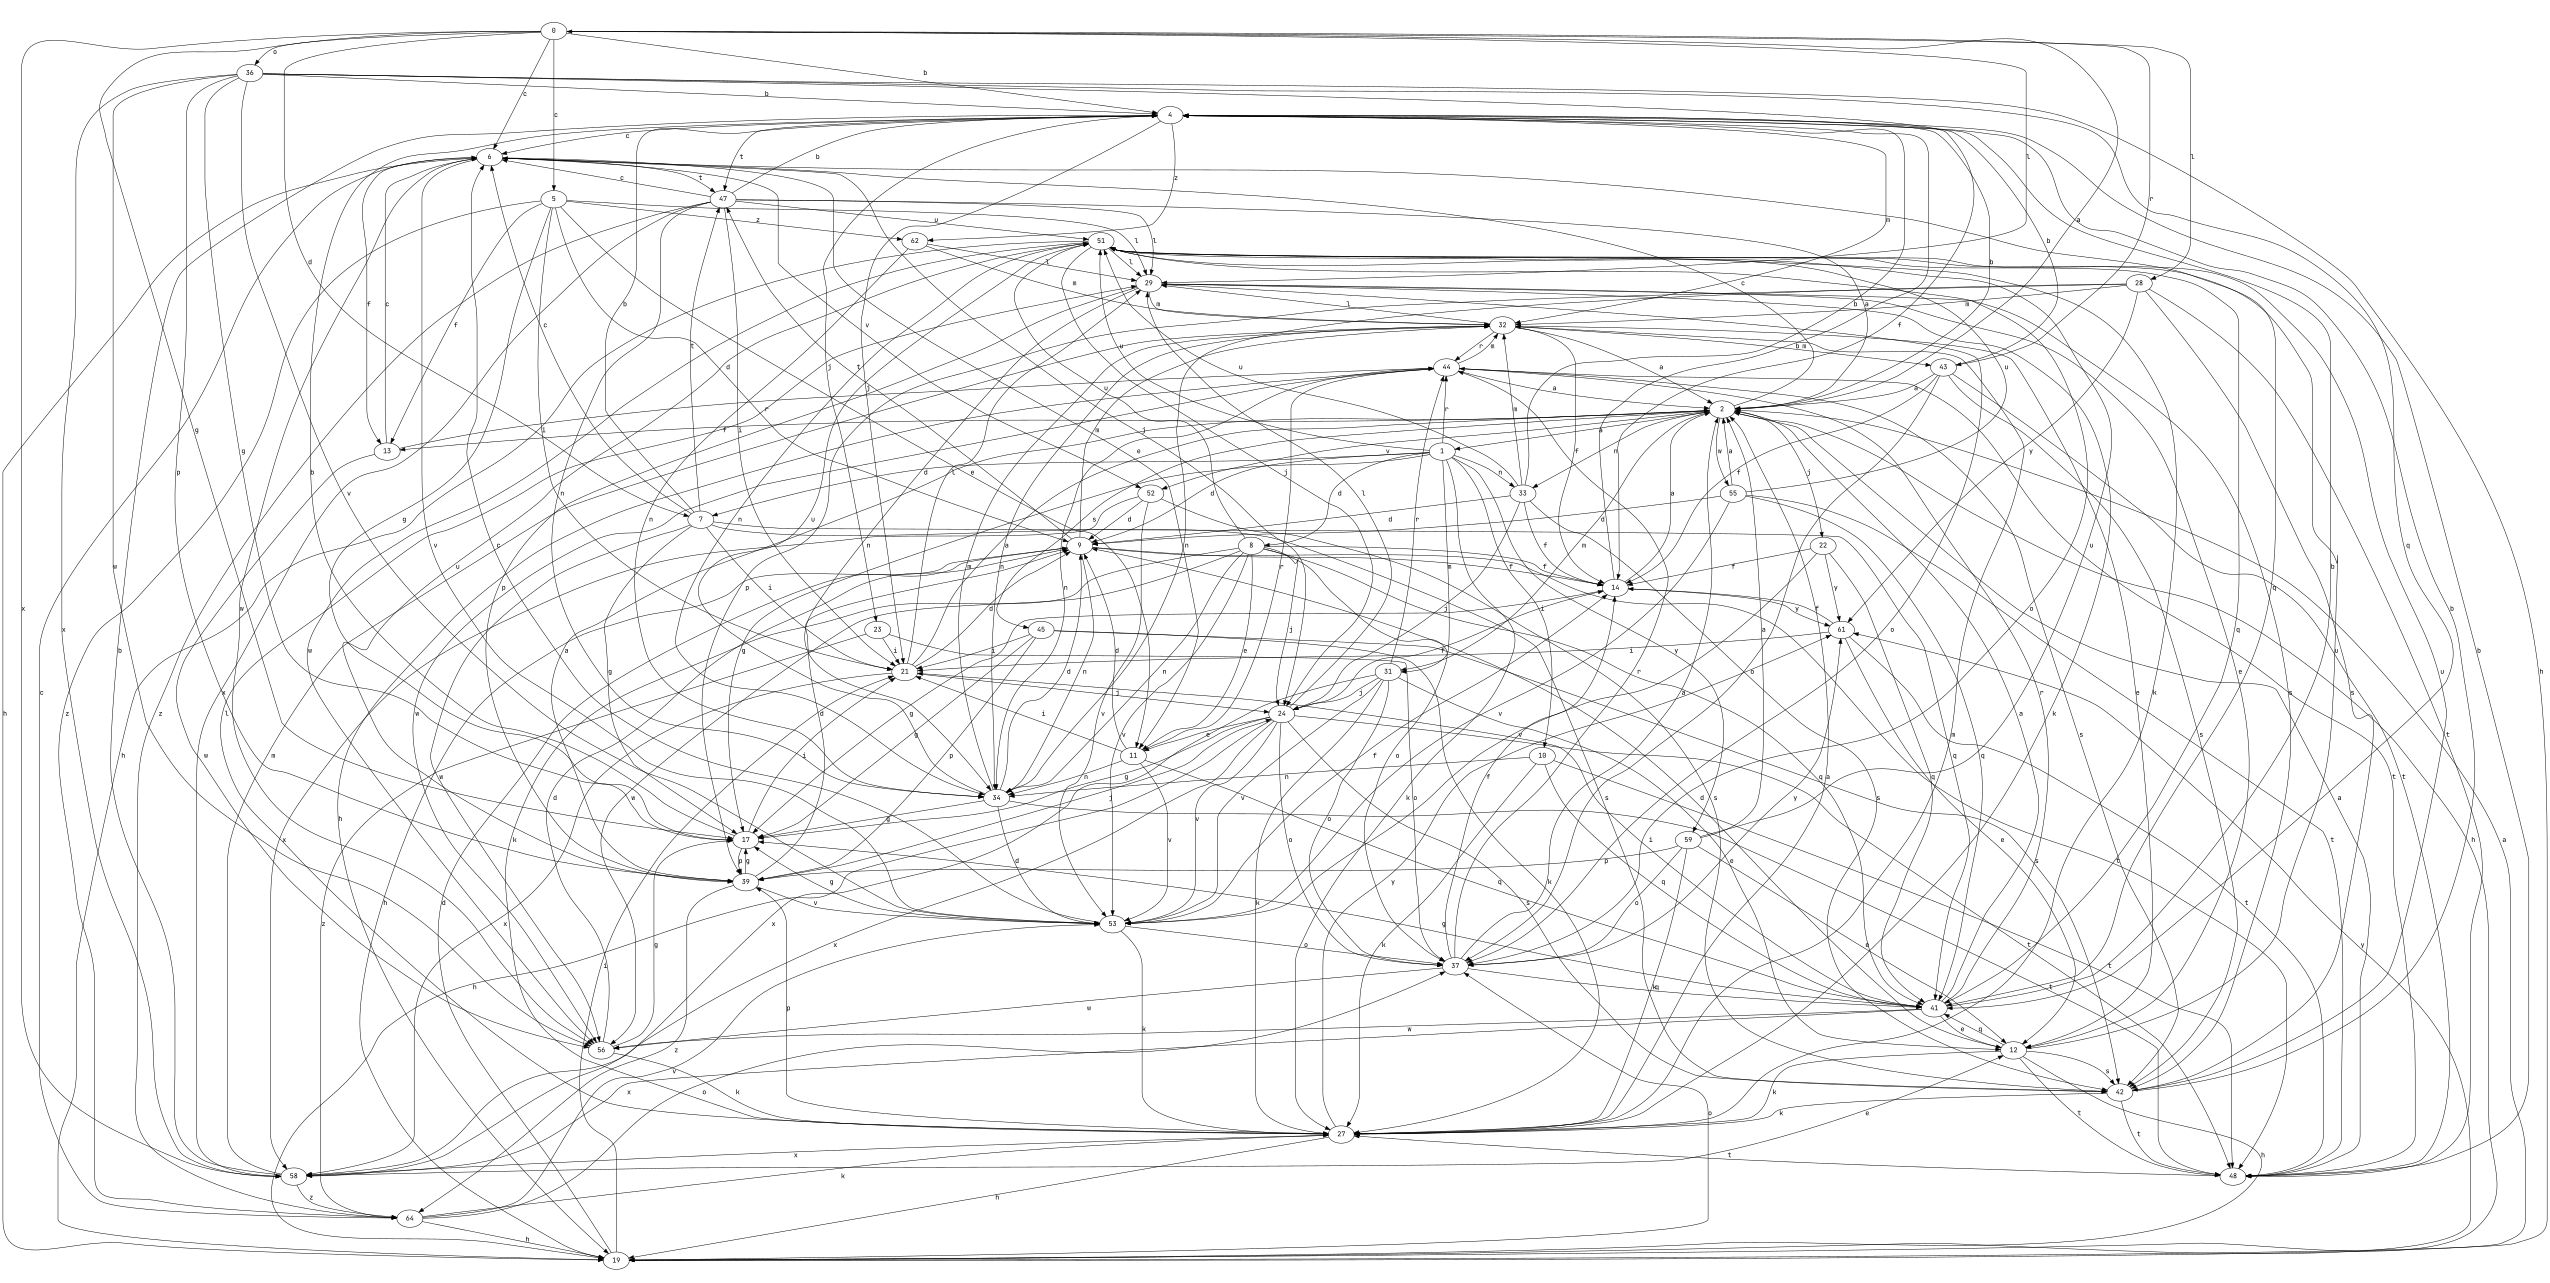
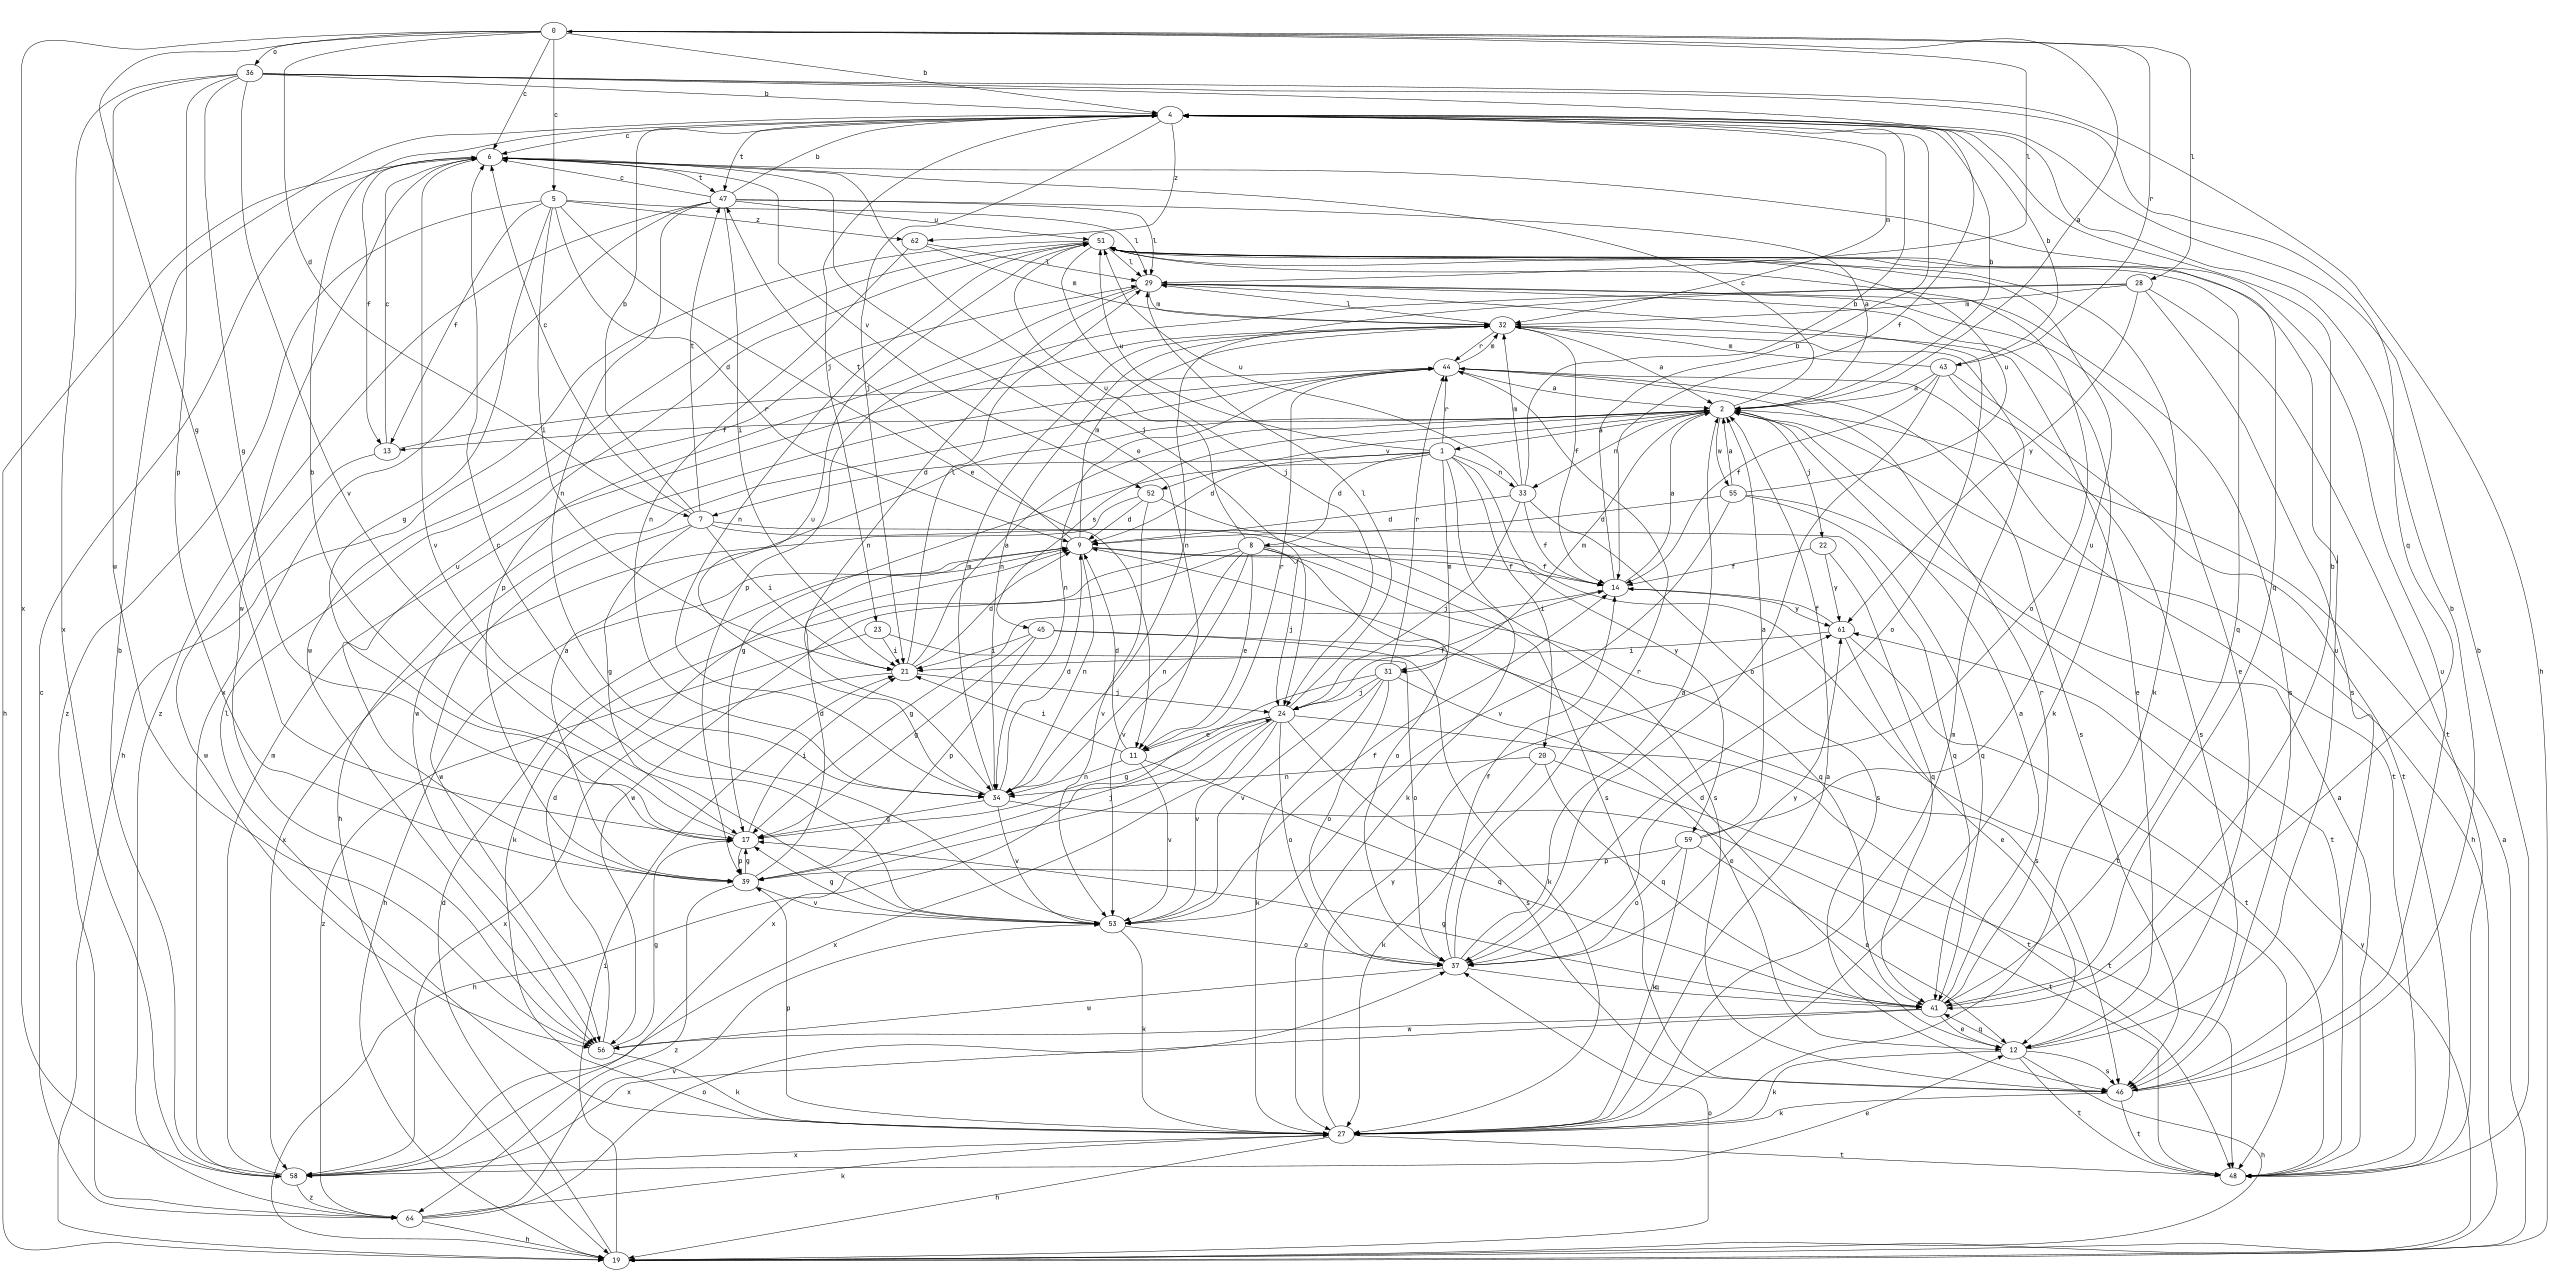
edge "32" -> "43": reversed
edge "41" -> "21": removed, label "i"
edge "22" -> "53": removed, label "v"
node "10": label "10" -> "20"
edge "34" -> "53": label "d" -> "v"
node "42": label "42" -> "46"
edge "48" -> "27": reversed
